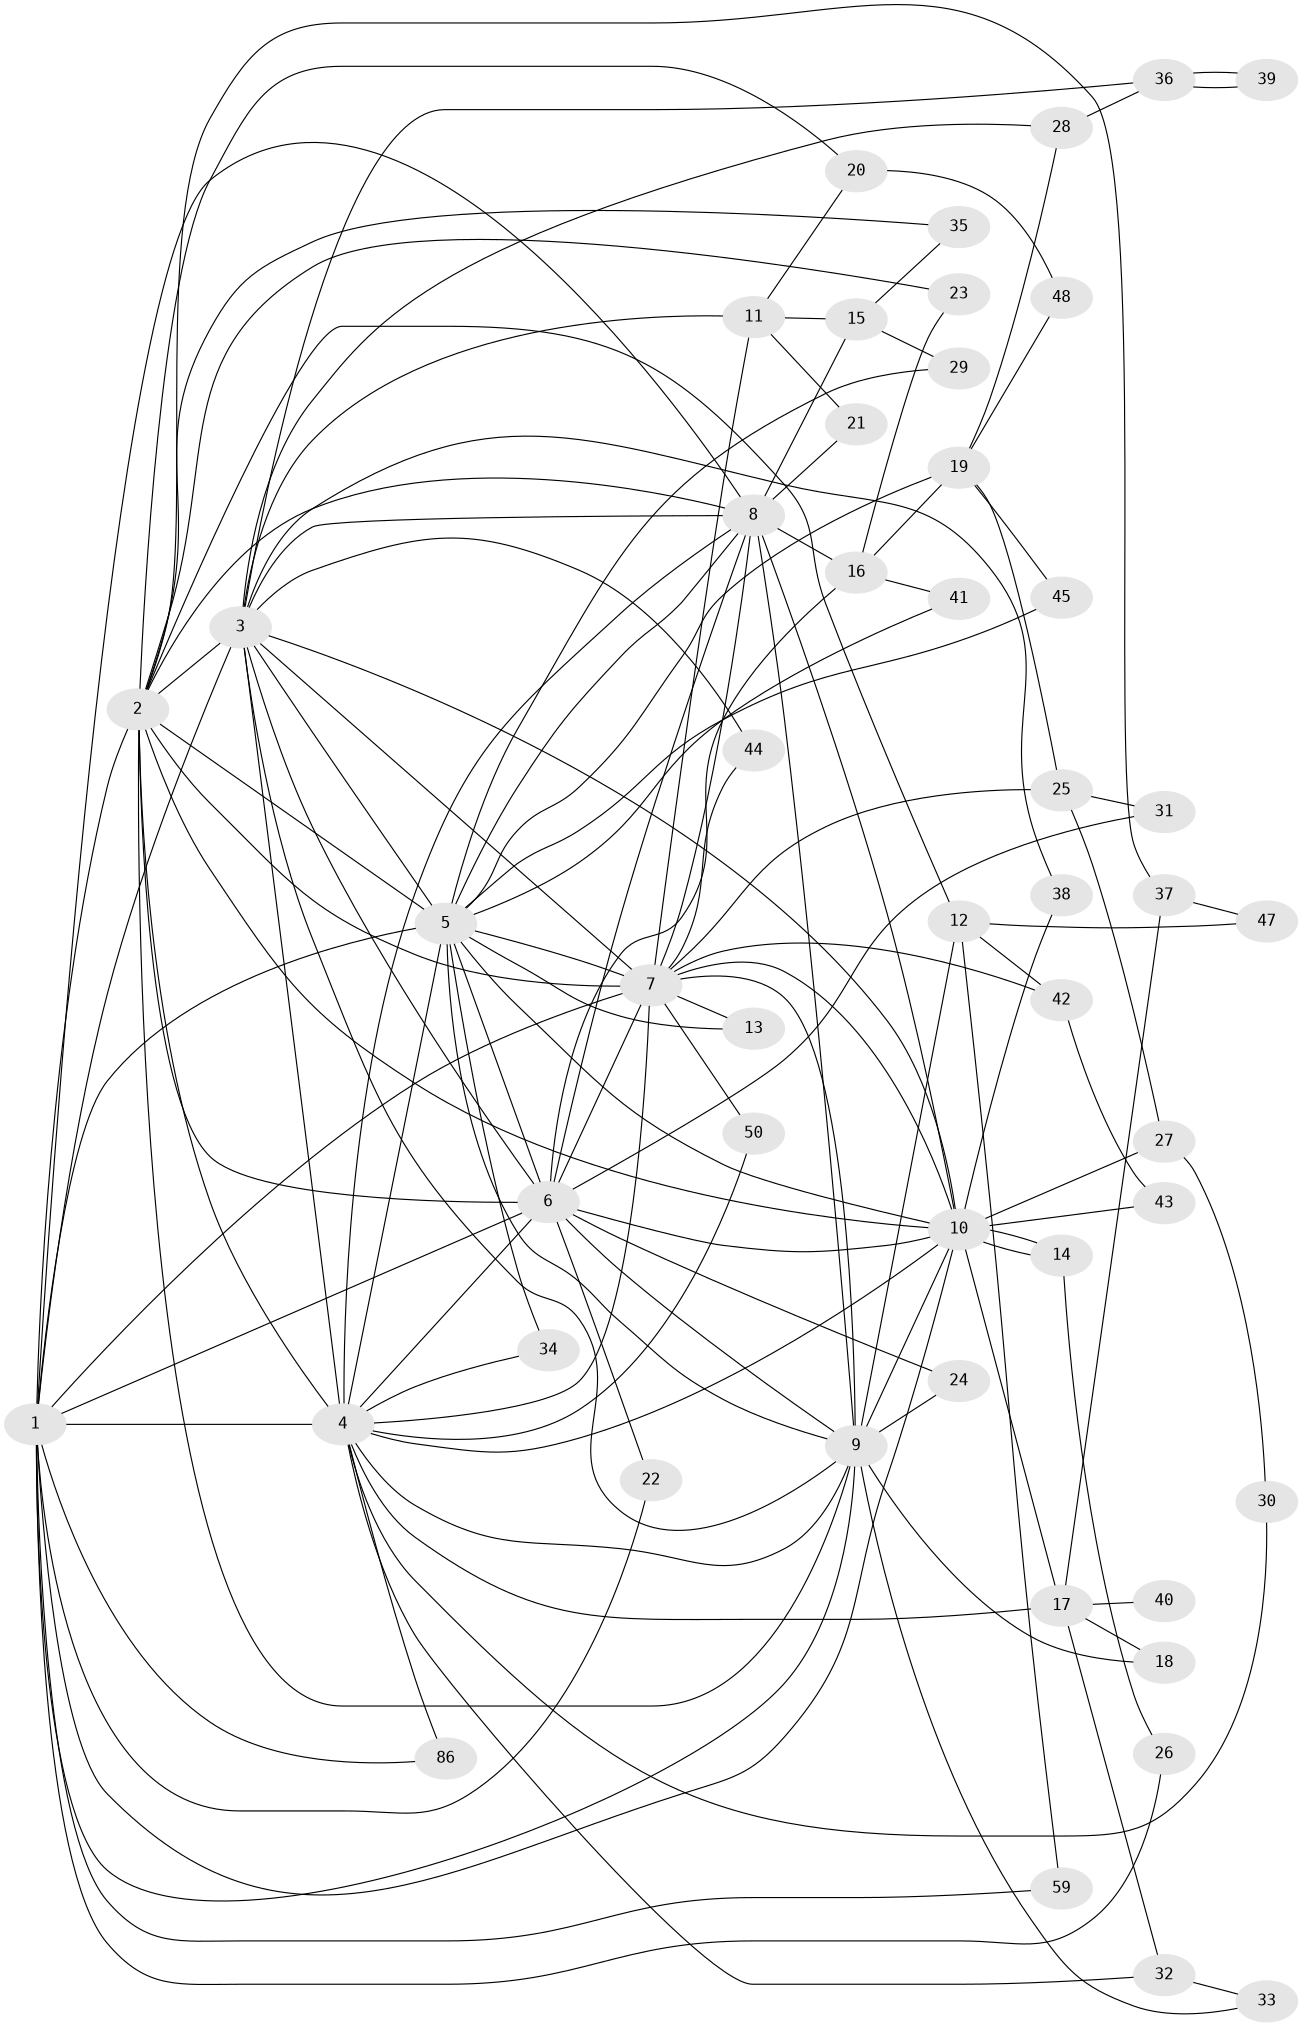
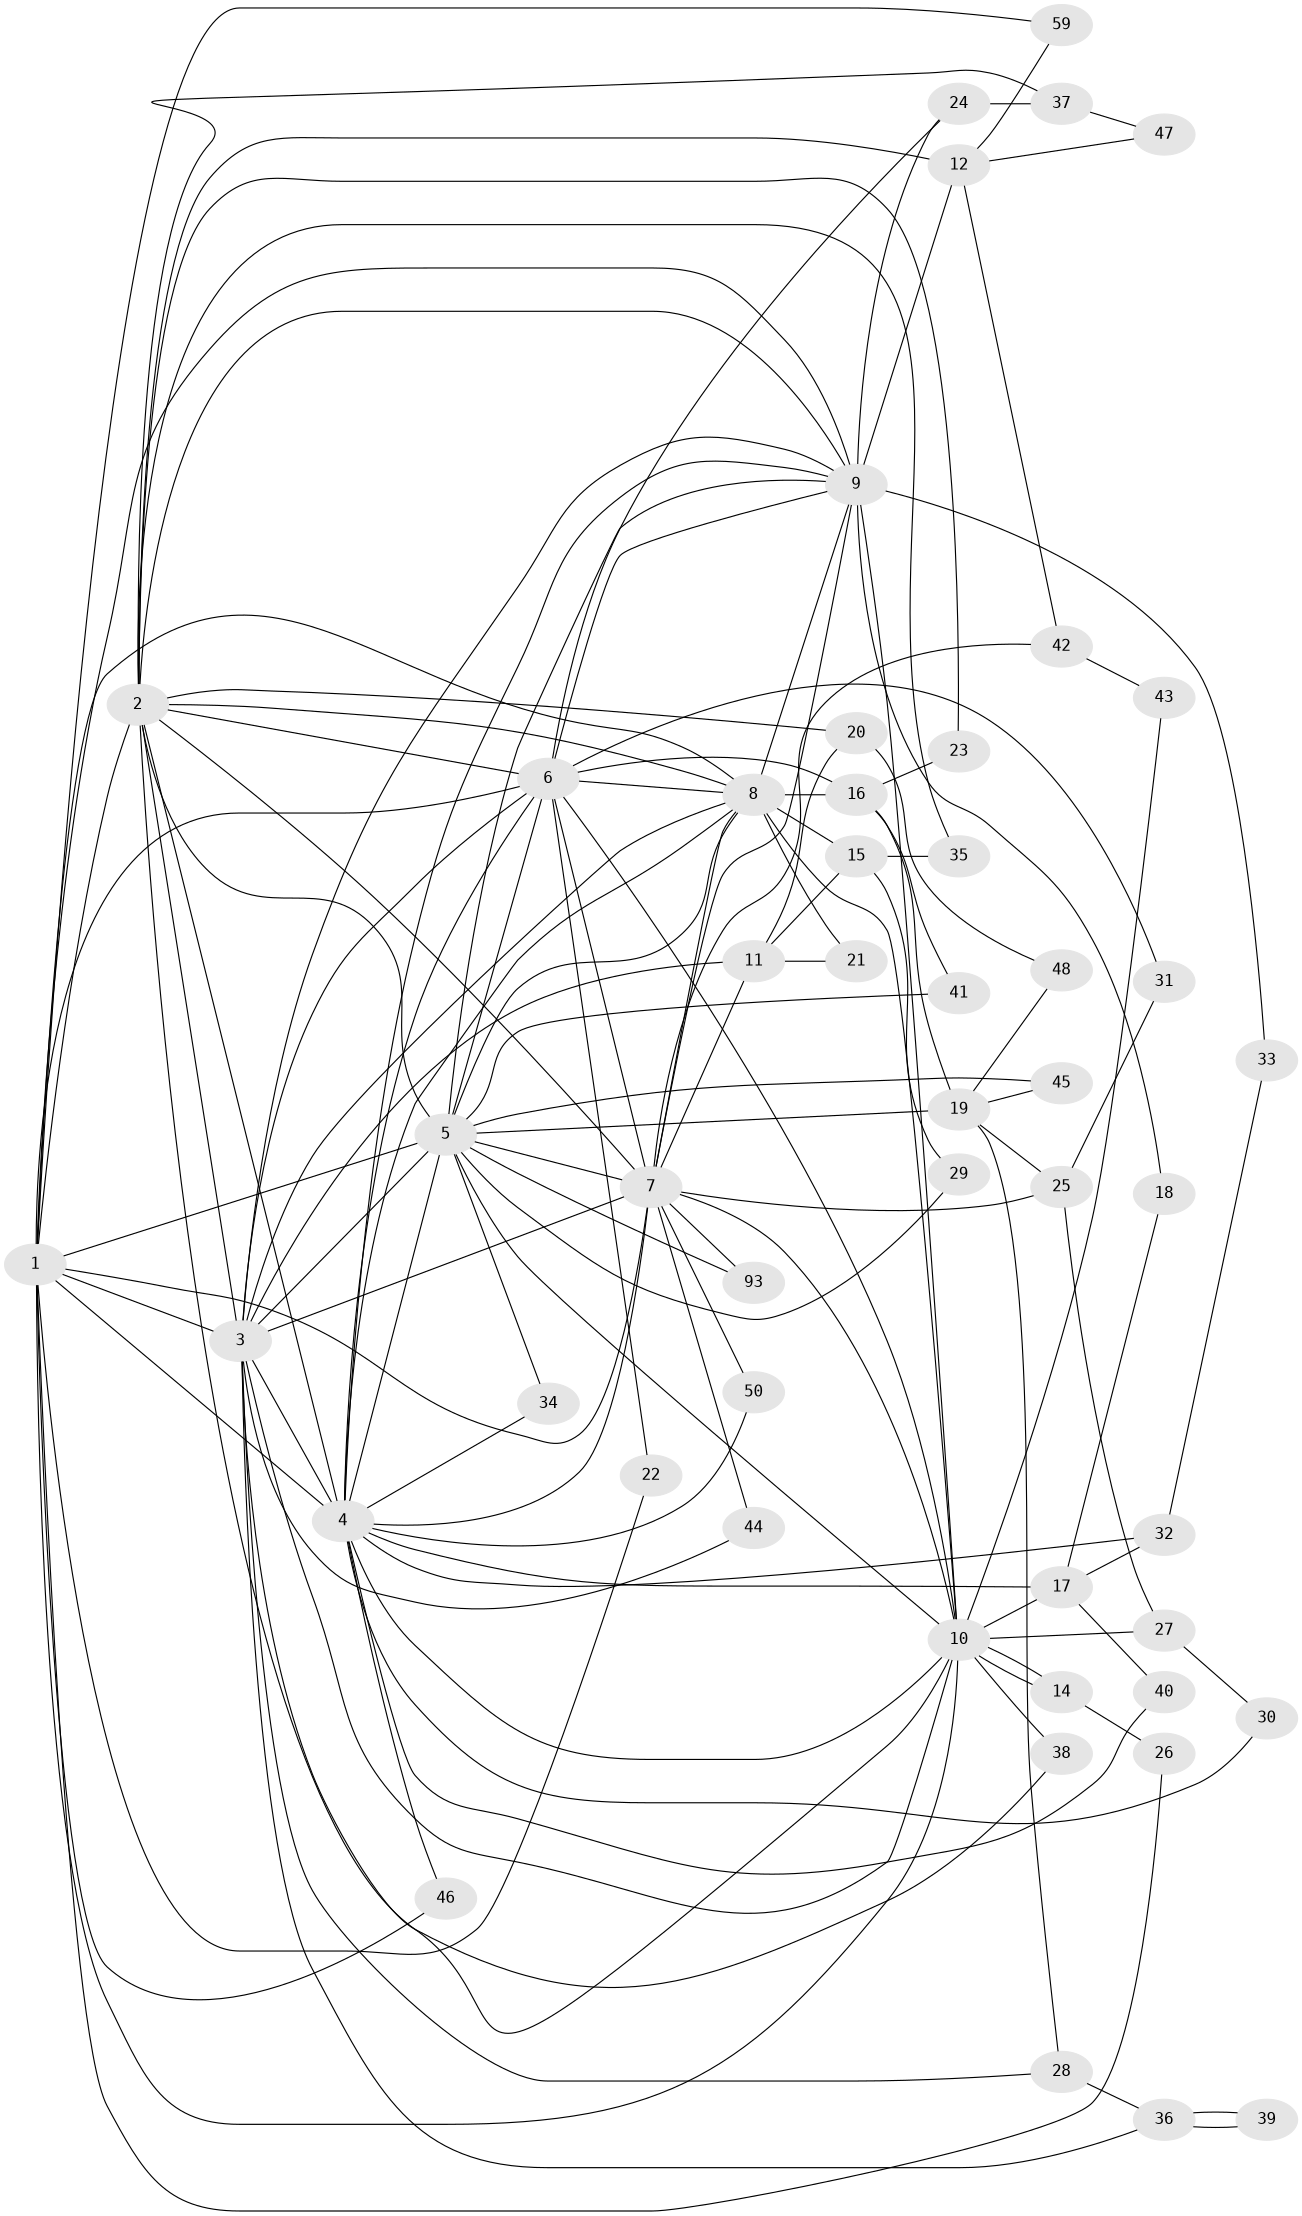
node "13": label "13" -> "93"
edge "37" -- "17": now "37" -- "24"
node "86": label "86" -> "46"
edge "4" -- "40": added
